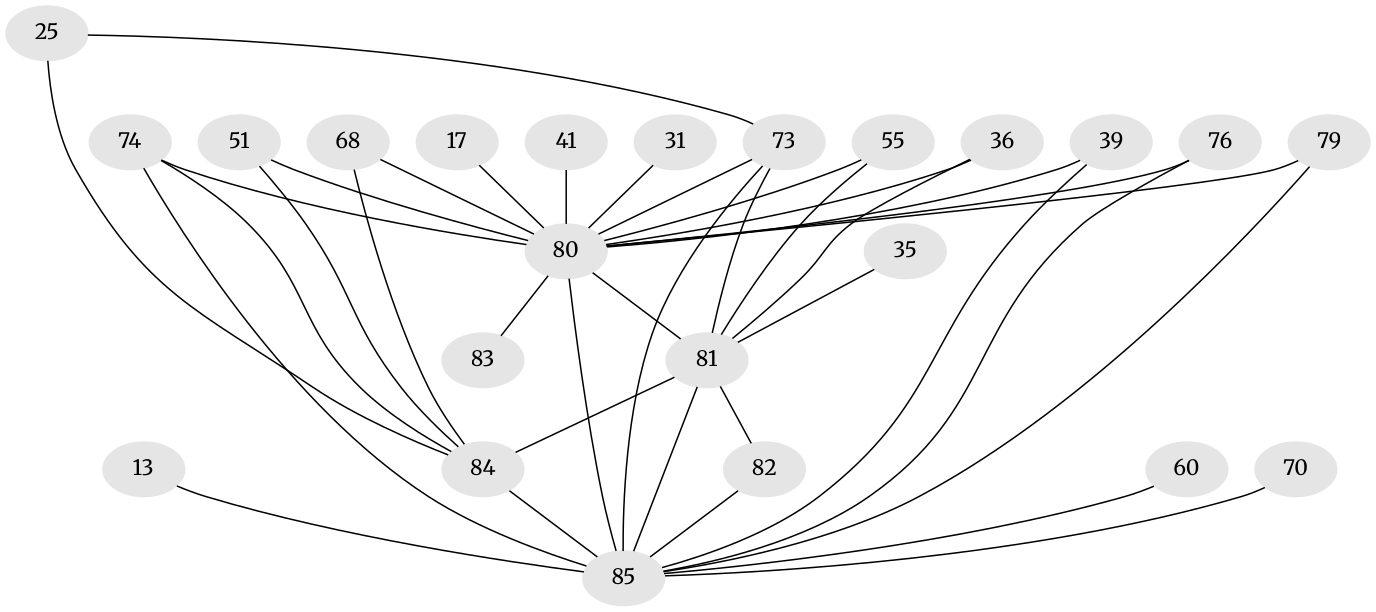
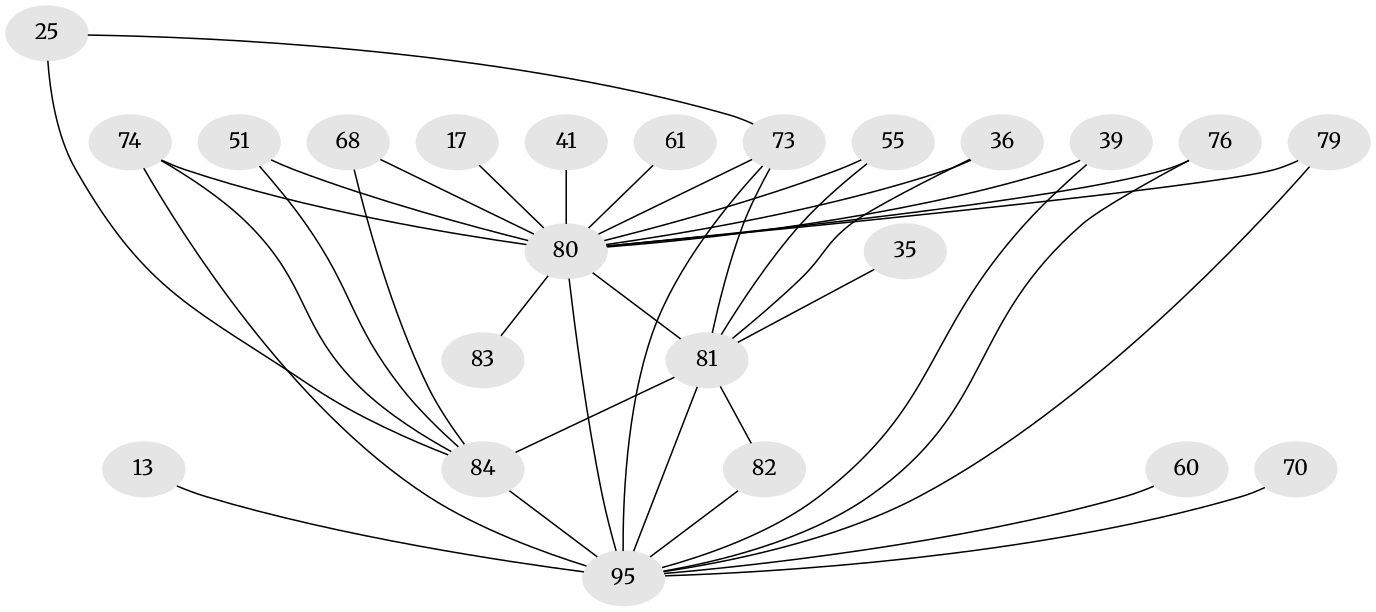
node "31": label "31" -> "61"
node "85": label "85" -> "95"
